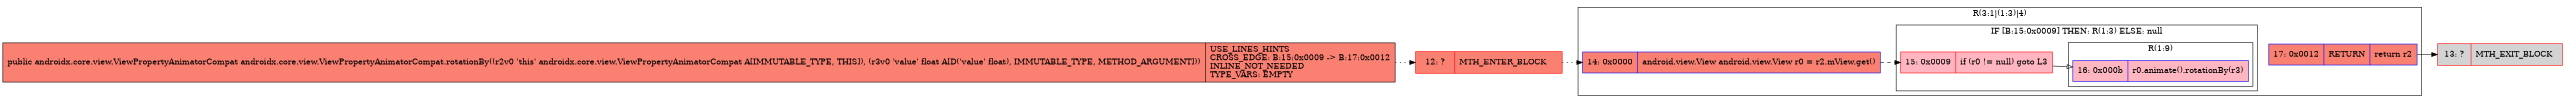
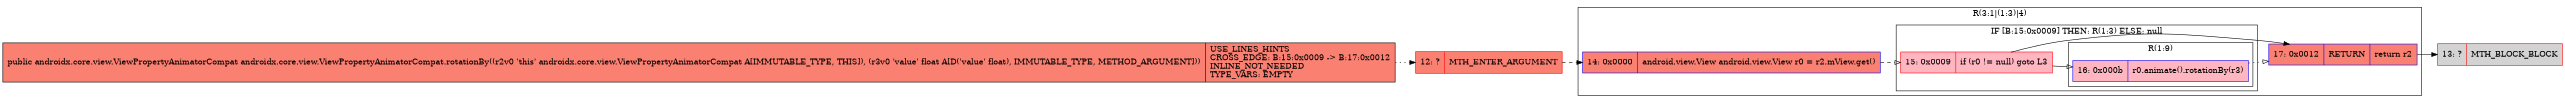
edge "15: 0x0009" -> "17: 0x0012": added
node "13: ?": text "MTH_EXIT_BLOCK" -> "MTH_BLOCK_BLOCK"
node "12: ?": text "MTH_ENTER_BLOCK" -> "MTH_ENTER_ARGUMENT"
edge "12: ?" -> "14: 0x0000": style dotted -> dashed
edge "14: 0x0000" -> "15: 0x0009": arrowhead normal -> onormal
edge "16: 0x000b" -> "17: 0x0012": added
